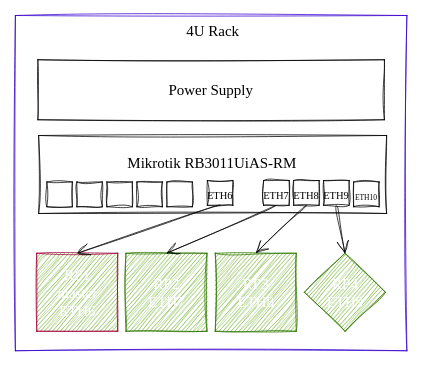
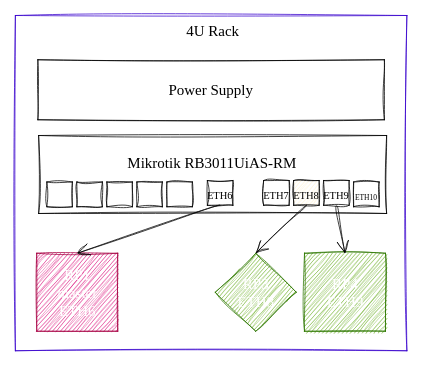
node "ETH8": fillcolor #ffffff -> #fff2cc
edge "ETH7" -> "RP2 ETH7": removed
node "RP1 master ETH6": fillcolor #60a917 -> #d80073
node "RP2 ETH7": removed
node "RP3 ETH8": shape rectangle -> diamond
node "RP4 ETH9": shape diamond -> rectangle
